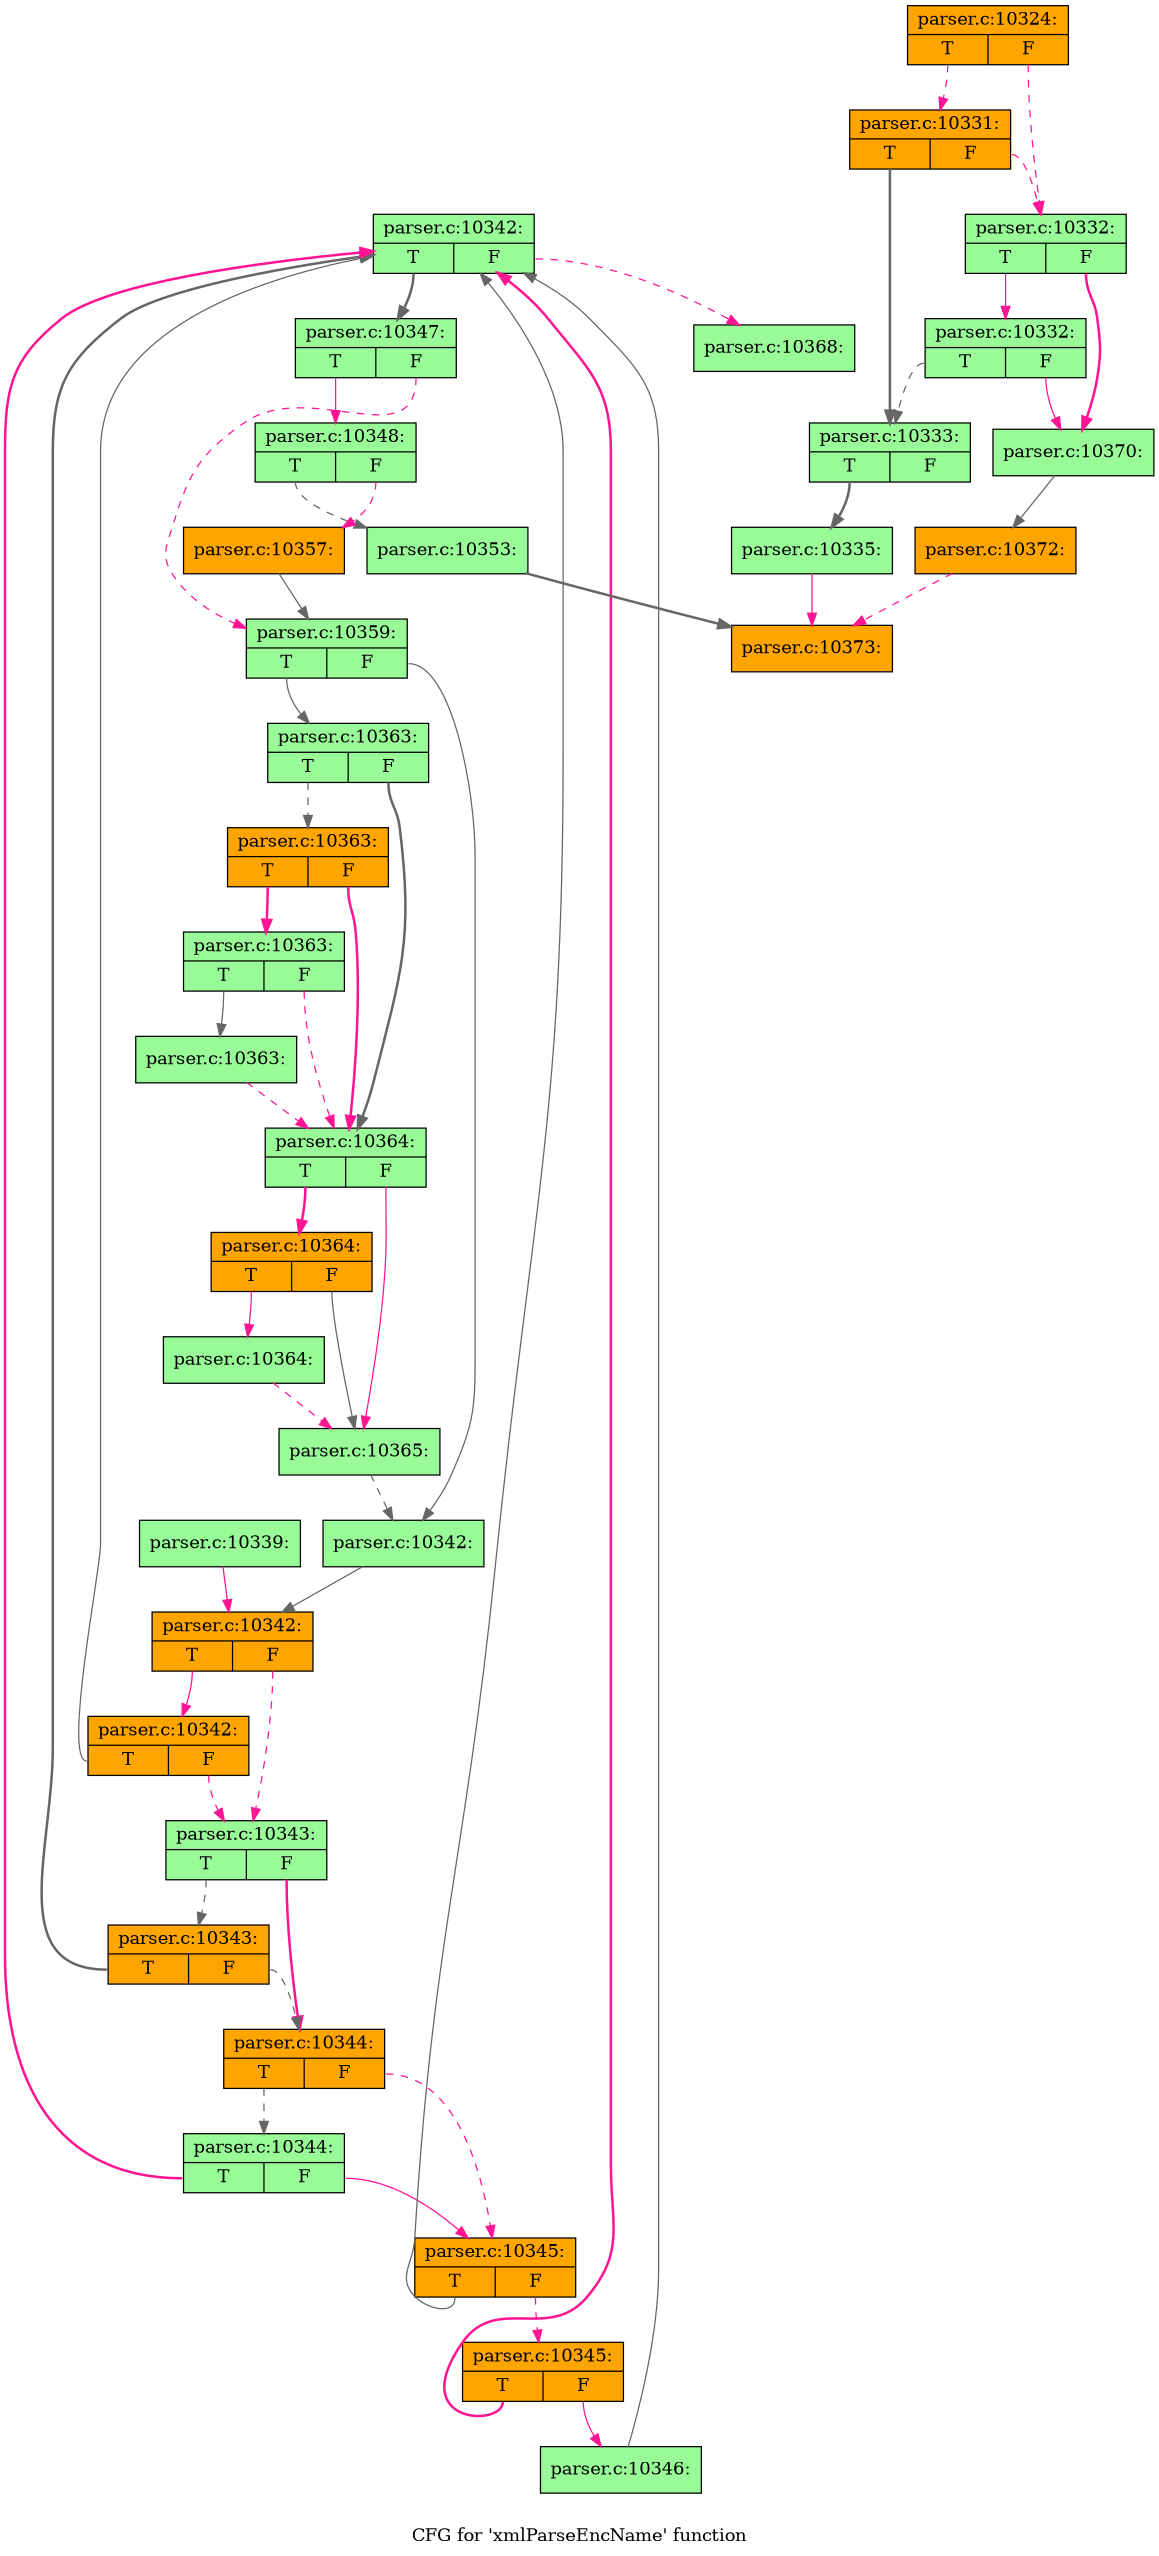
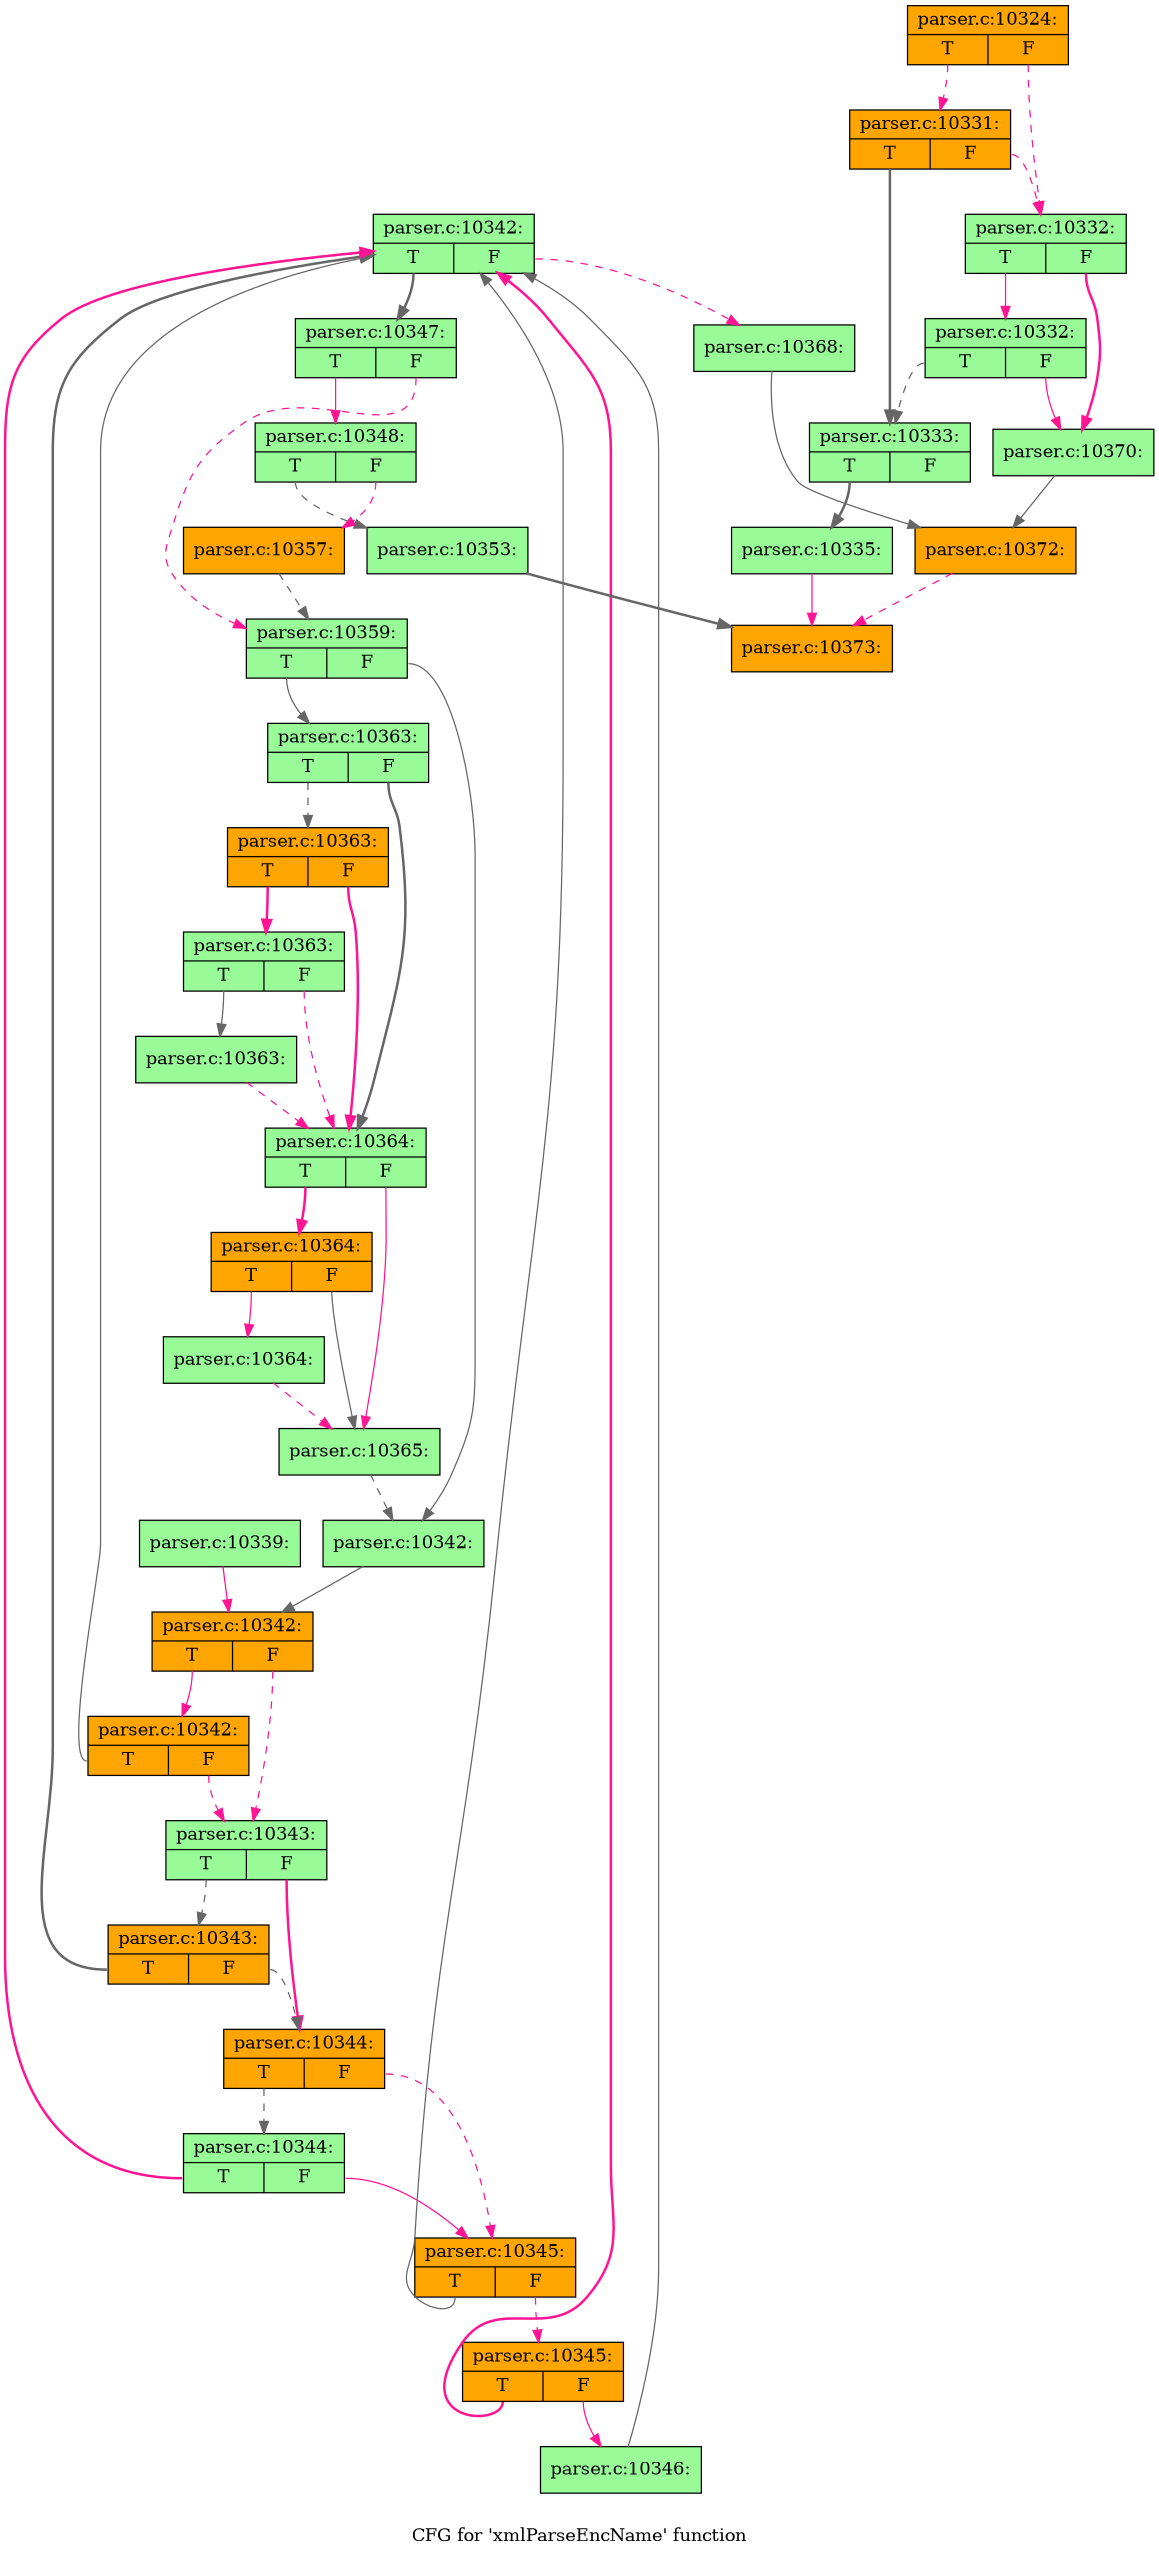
edge "parser.c:10368:" -> "parser.c:10372:": added
edge "parser.c:10357:" -> "parser.c:10359:": style solid -> dashed
